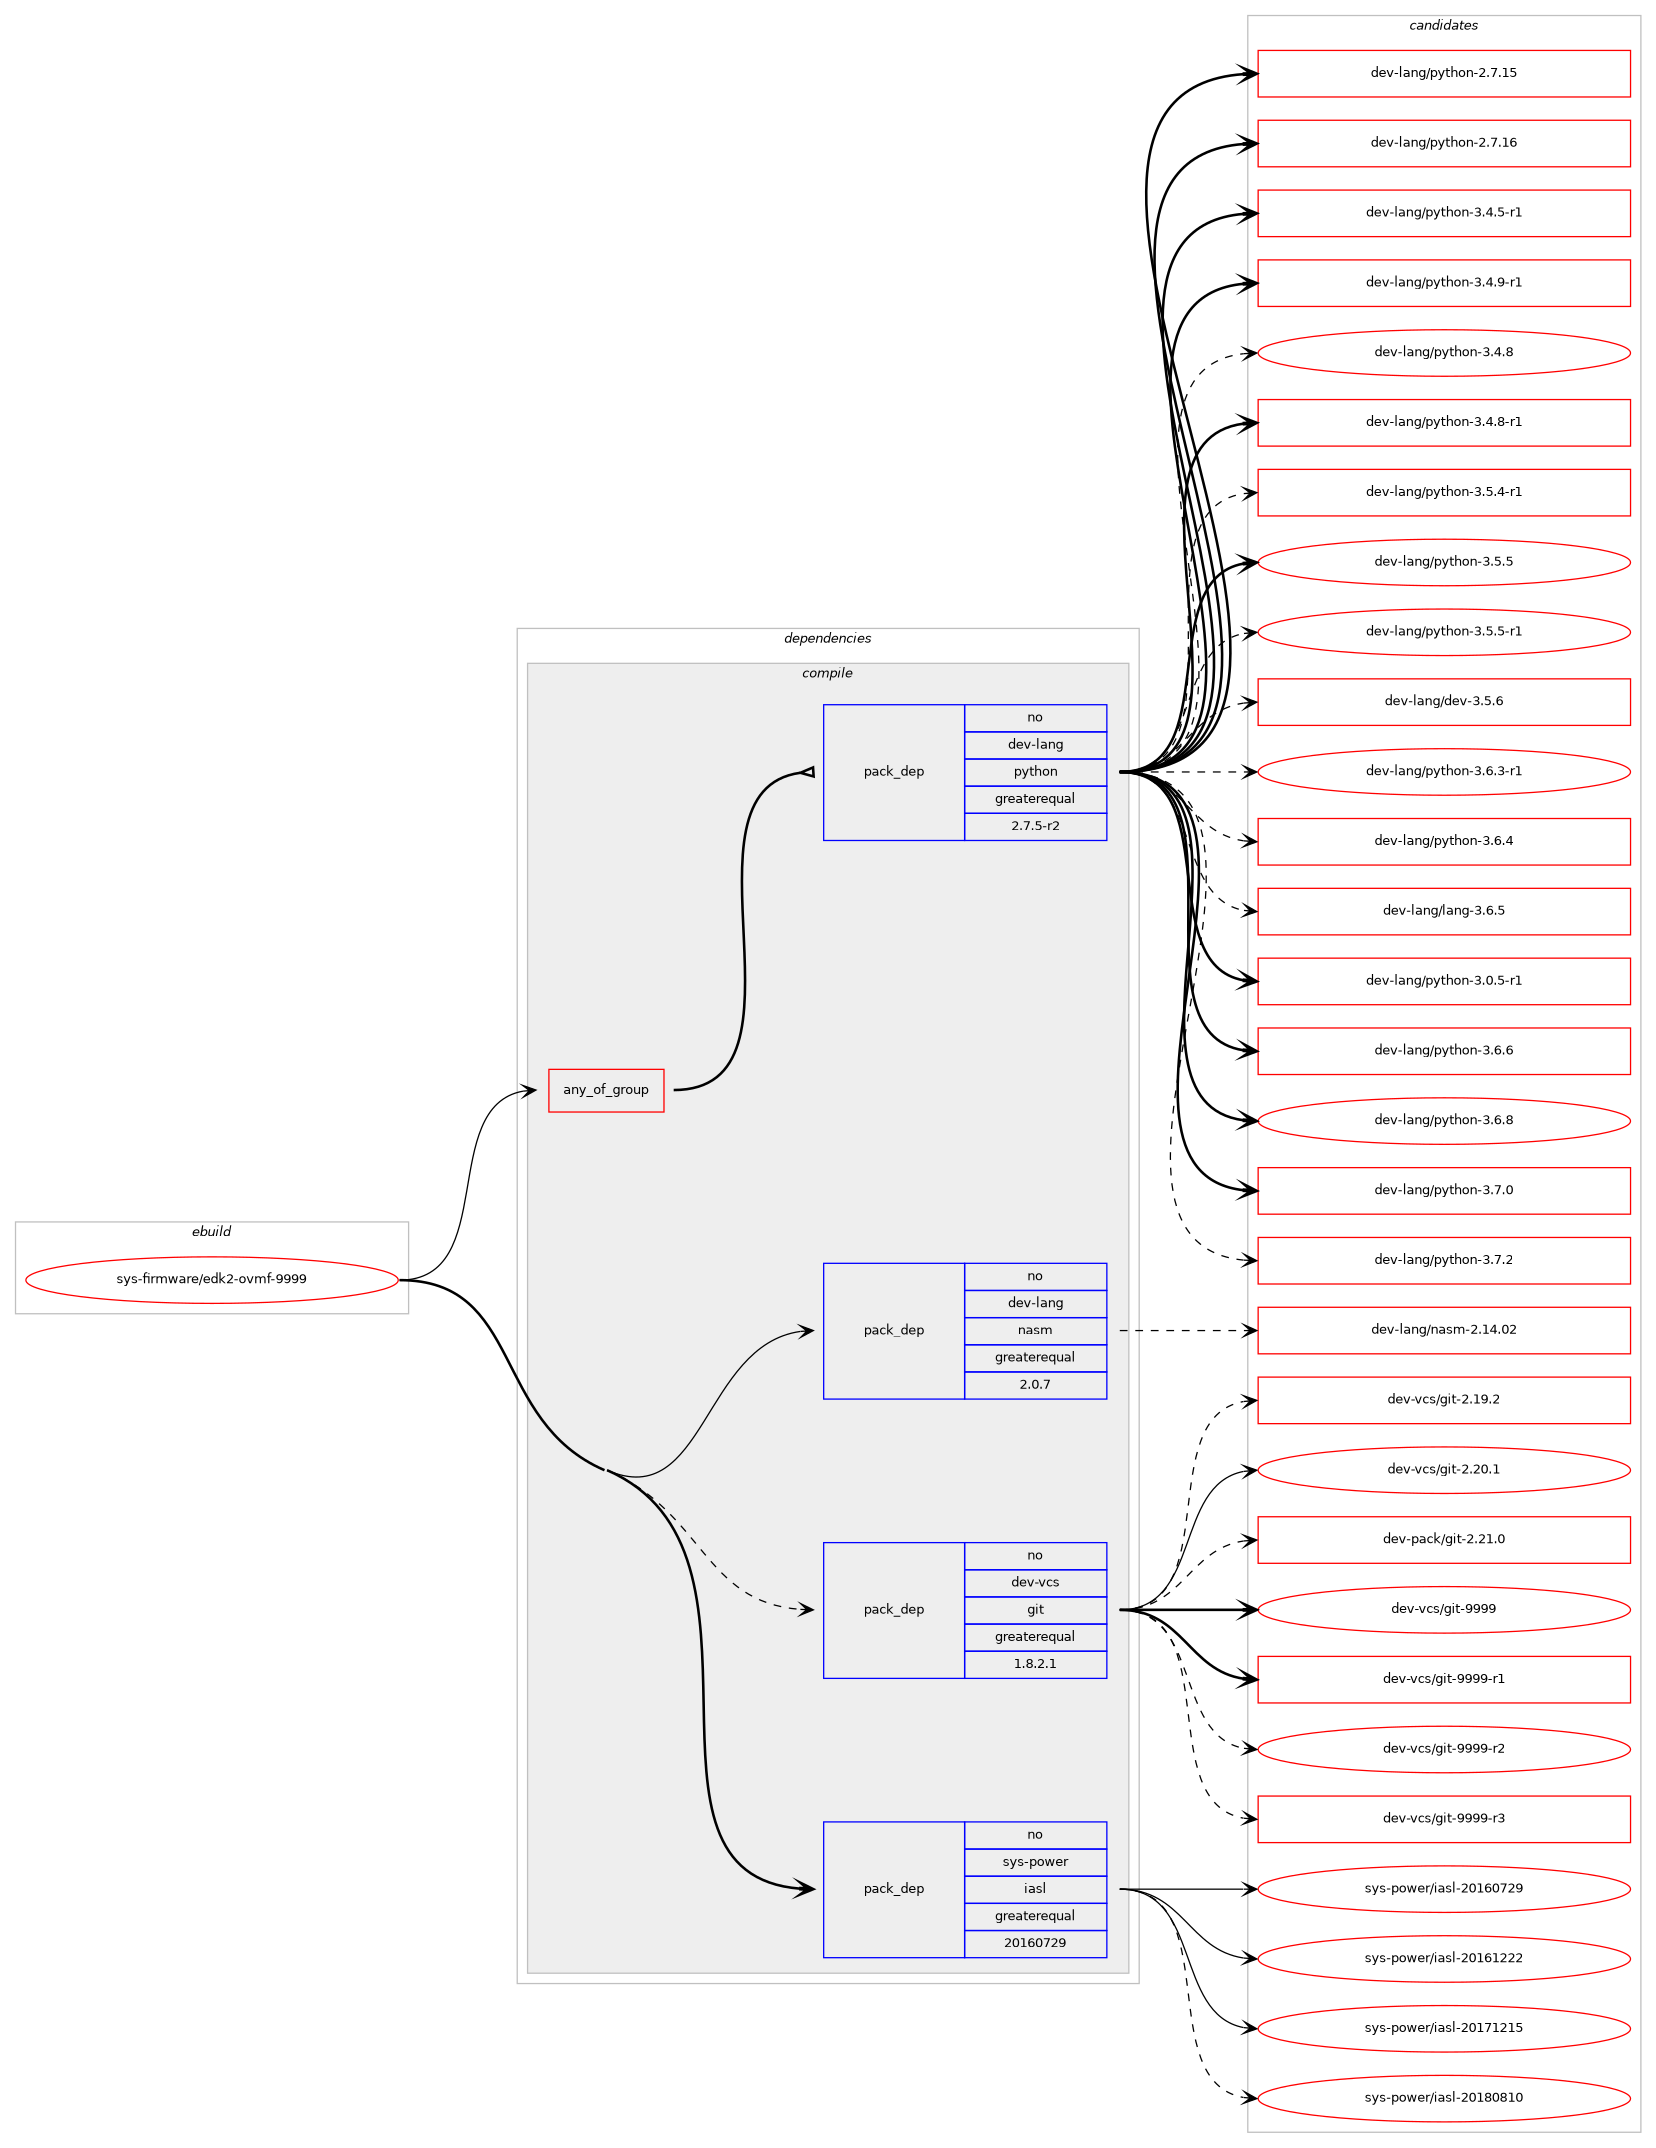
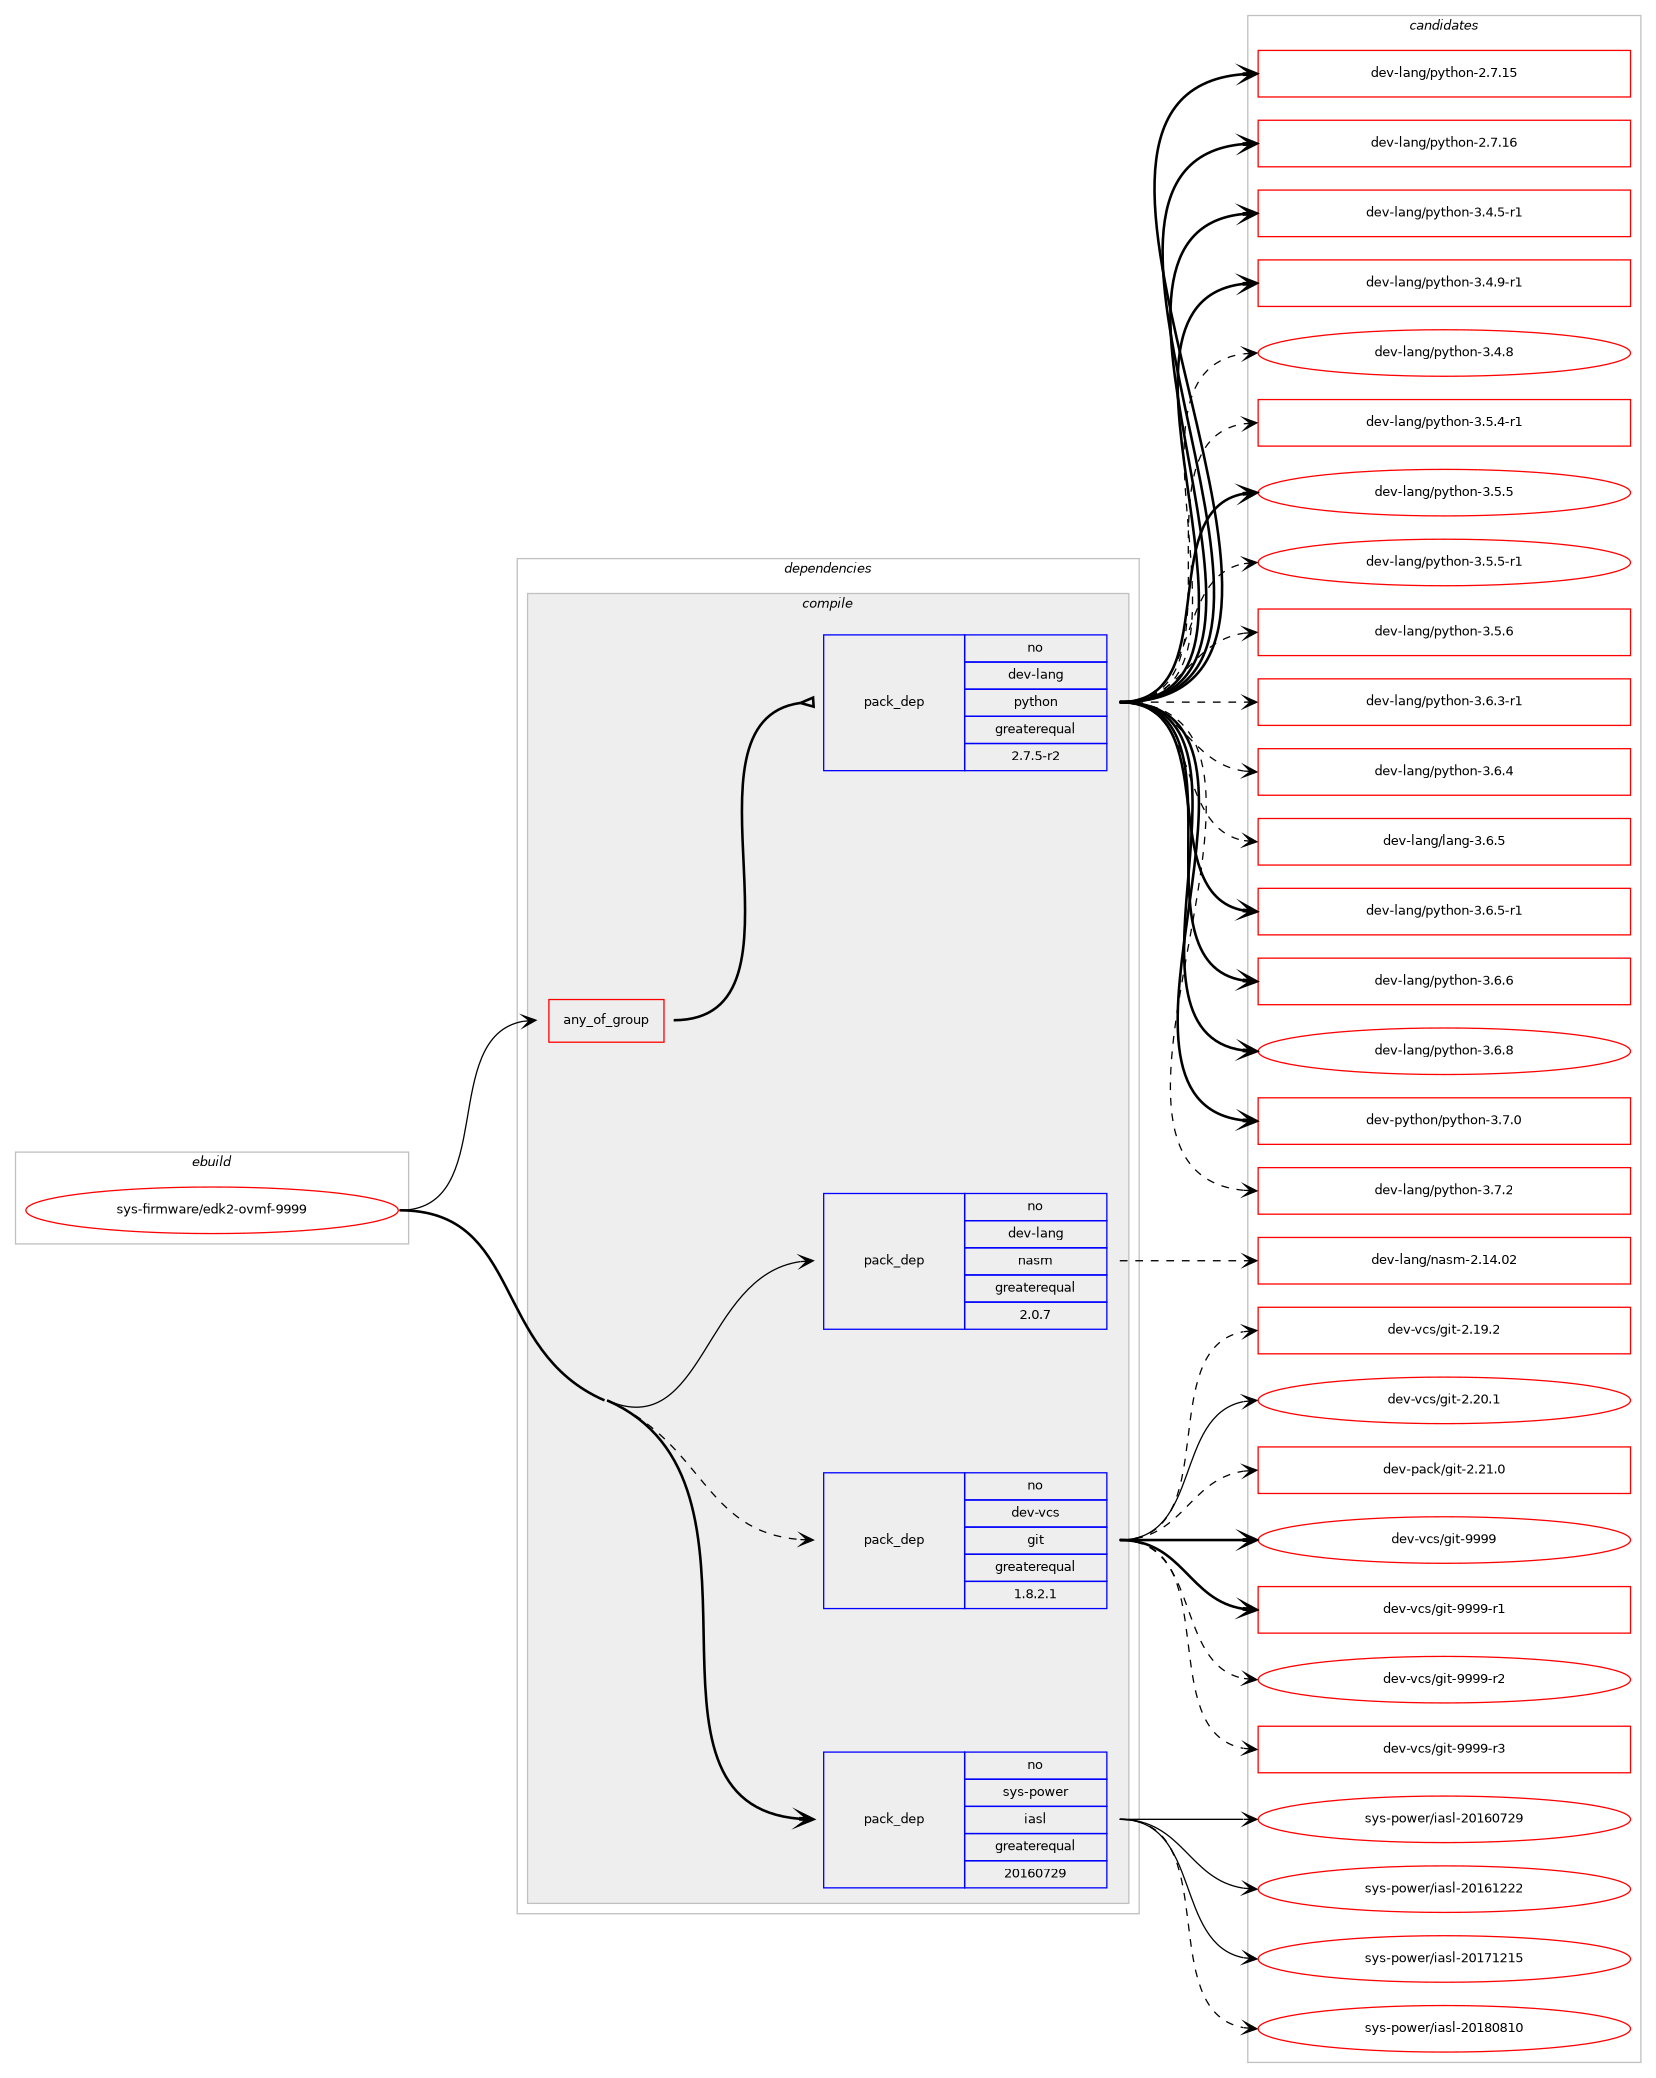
node "dev-lang/python-3.4.8-r1": removed
node "dev-lang/dev-3.5.6": label "dev-lang/dev-3.5.6" -> "dev-lang/python-3.5.6"
node "dev-lang/python-3.6.3-r1": shape ellipse -> box
node "dev-lang/python-3.0.5-r1": label "dev-lang/python-3.0.5-r1" -> "dev-lang/python-3.6.5-r1"
node "dev-lang/python-3.7.0": label "dev-lang/python-3.7.0" -> "dev-python/python-3.7.0"
